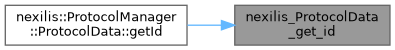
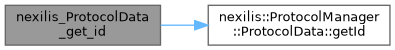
edge "nexilis::ProtocolManager ::ProtocolData::getId" -> "nexilis_ProtocolData _get_id": reversed
